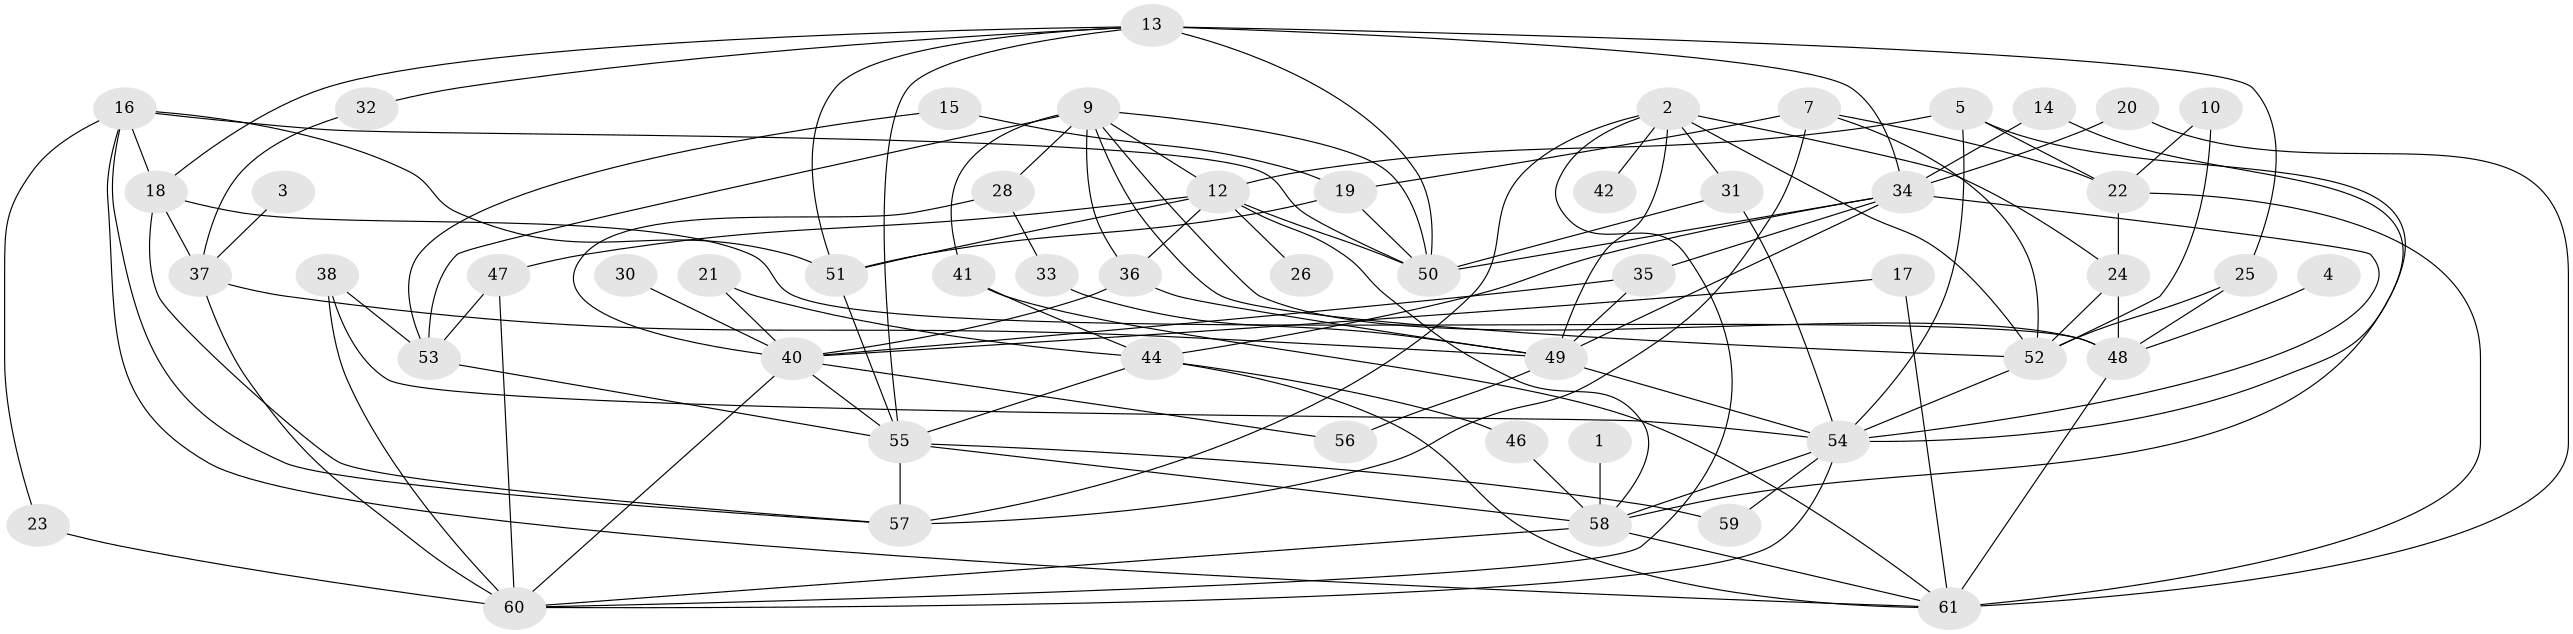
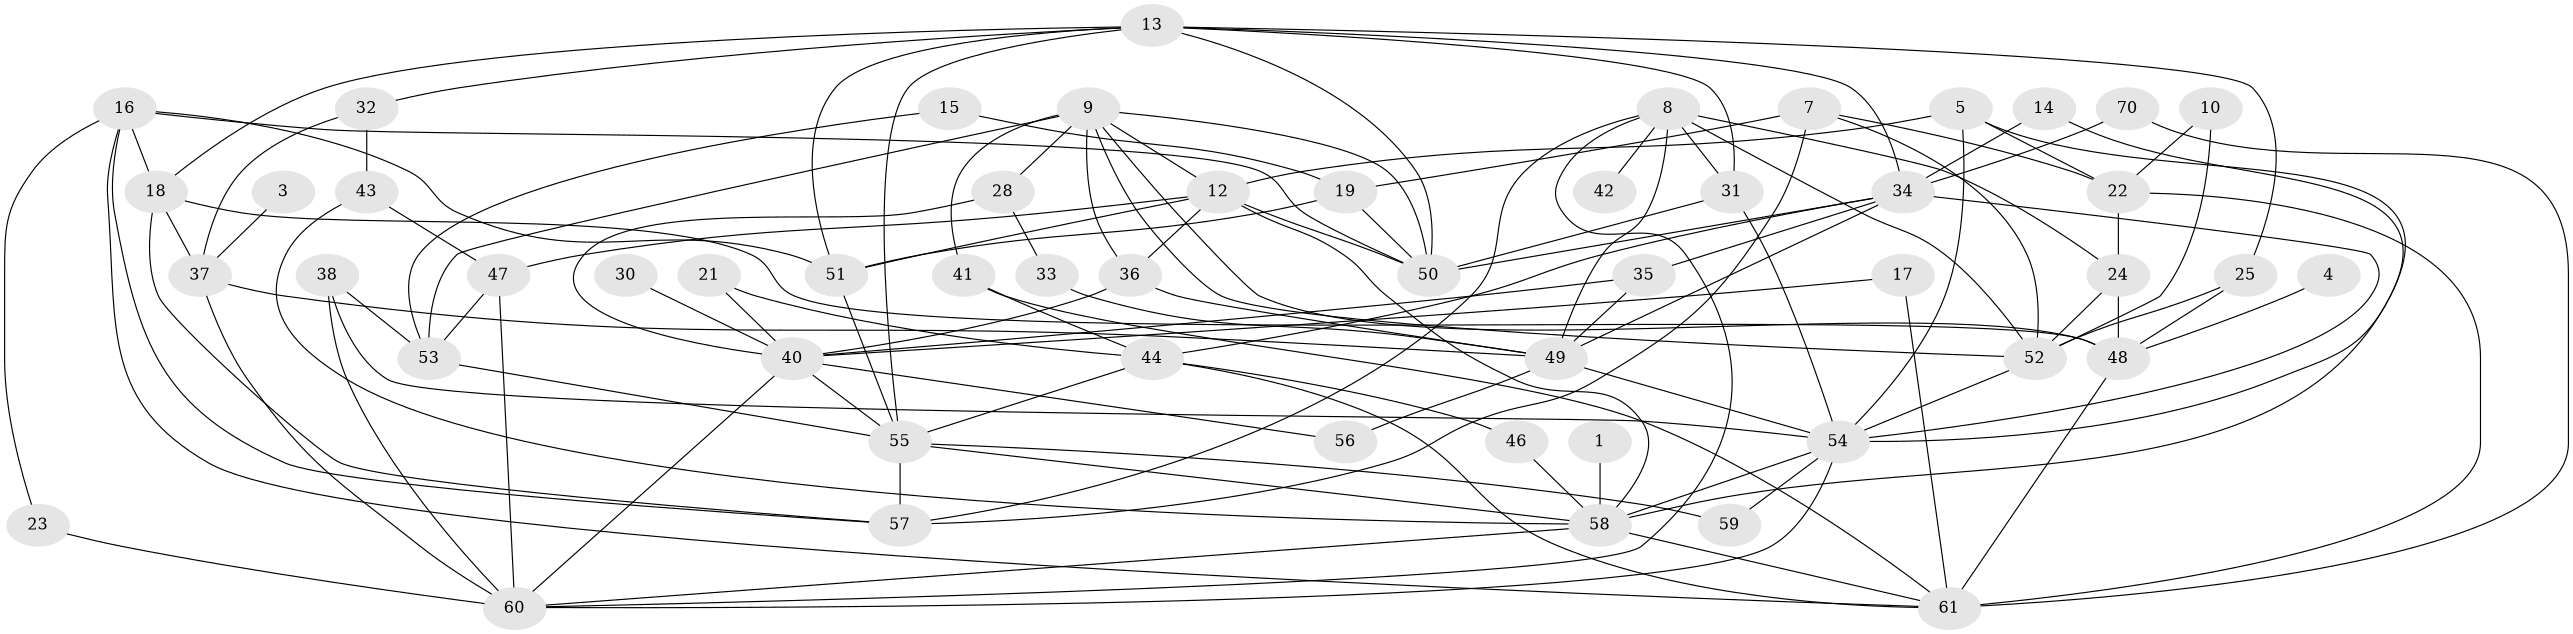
edge "13" -- "31": added
node "2": label "2" -> "8"
node "20": label "20" -> "70"
node "43": added
node "26": removed
